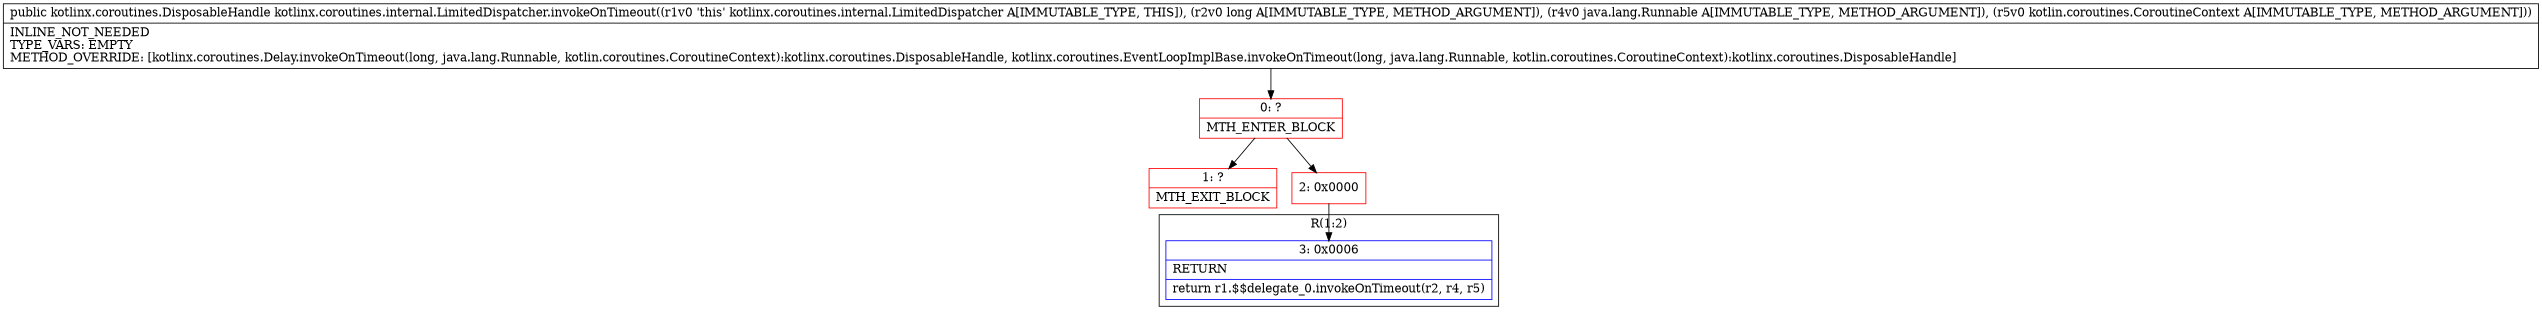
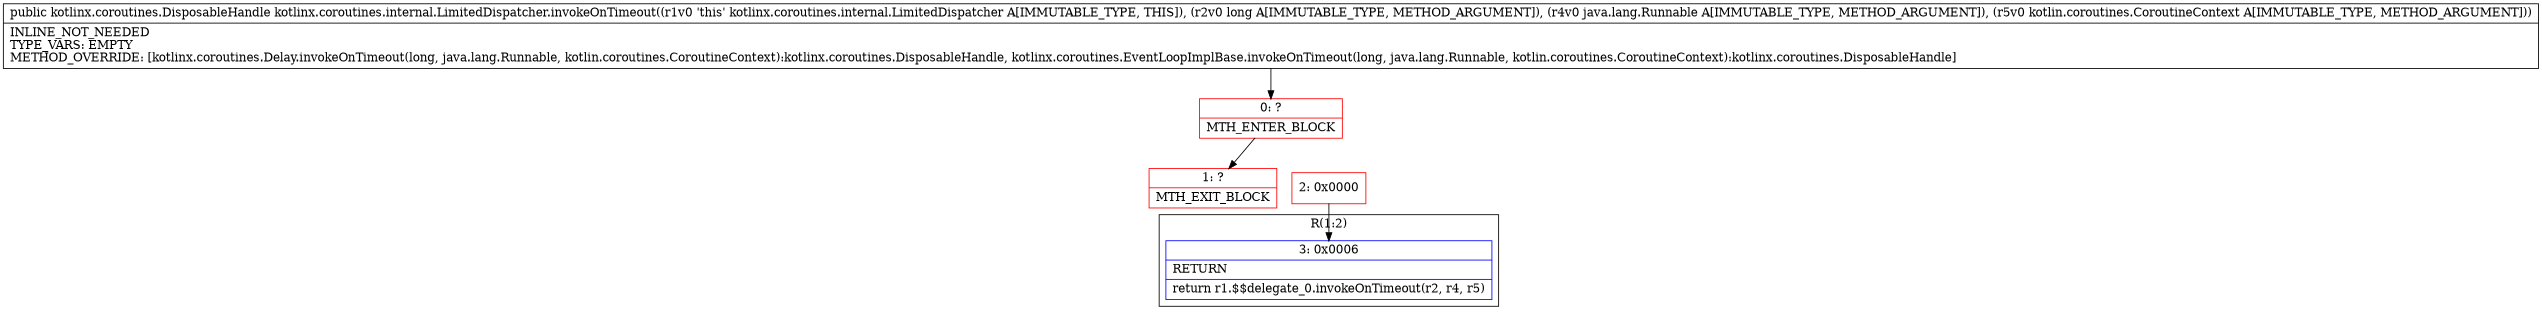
edge "0: ?" -> "2: 0x0000": removed
